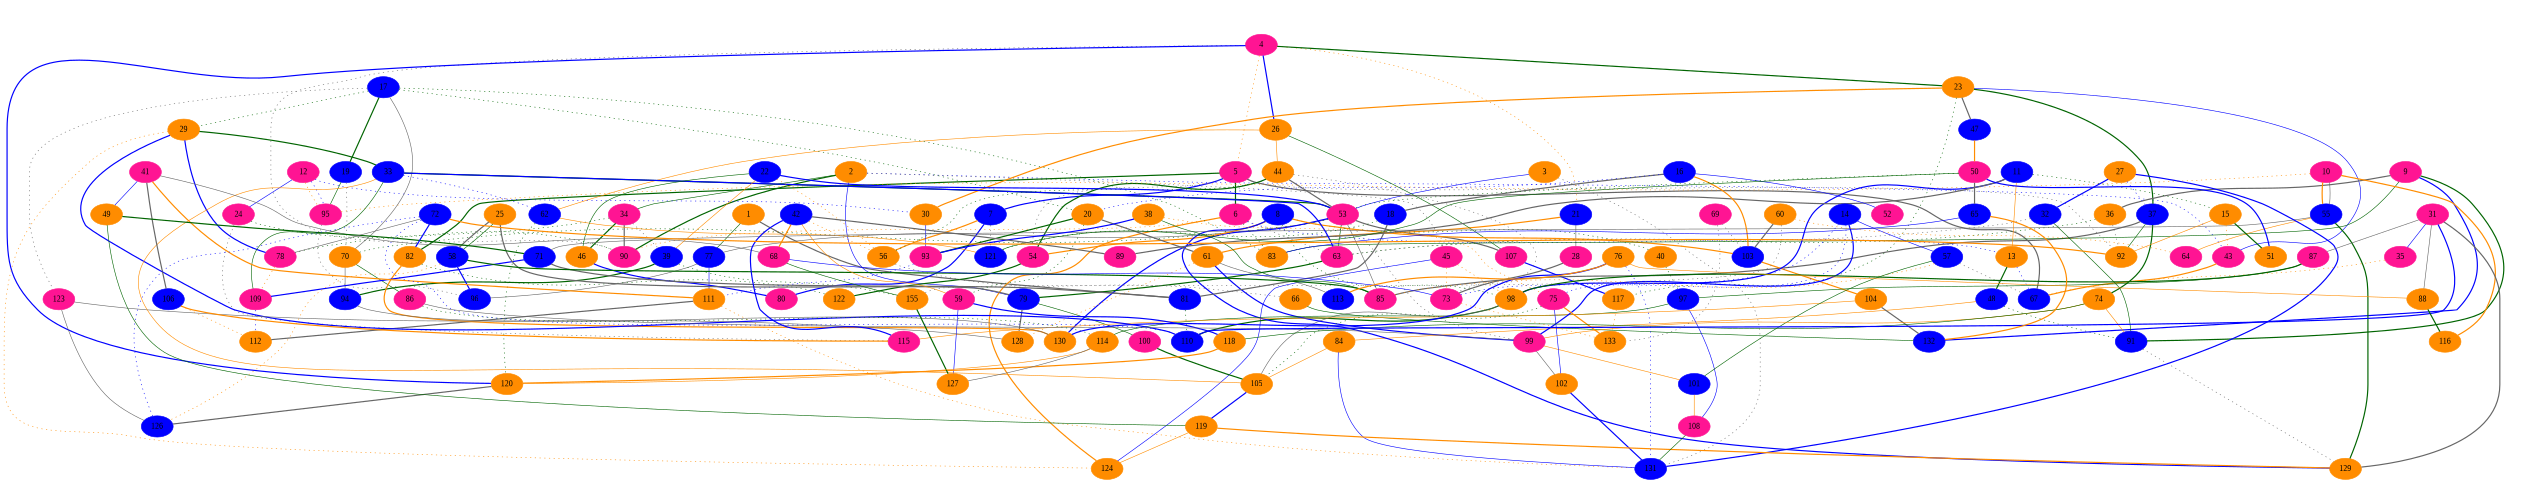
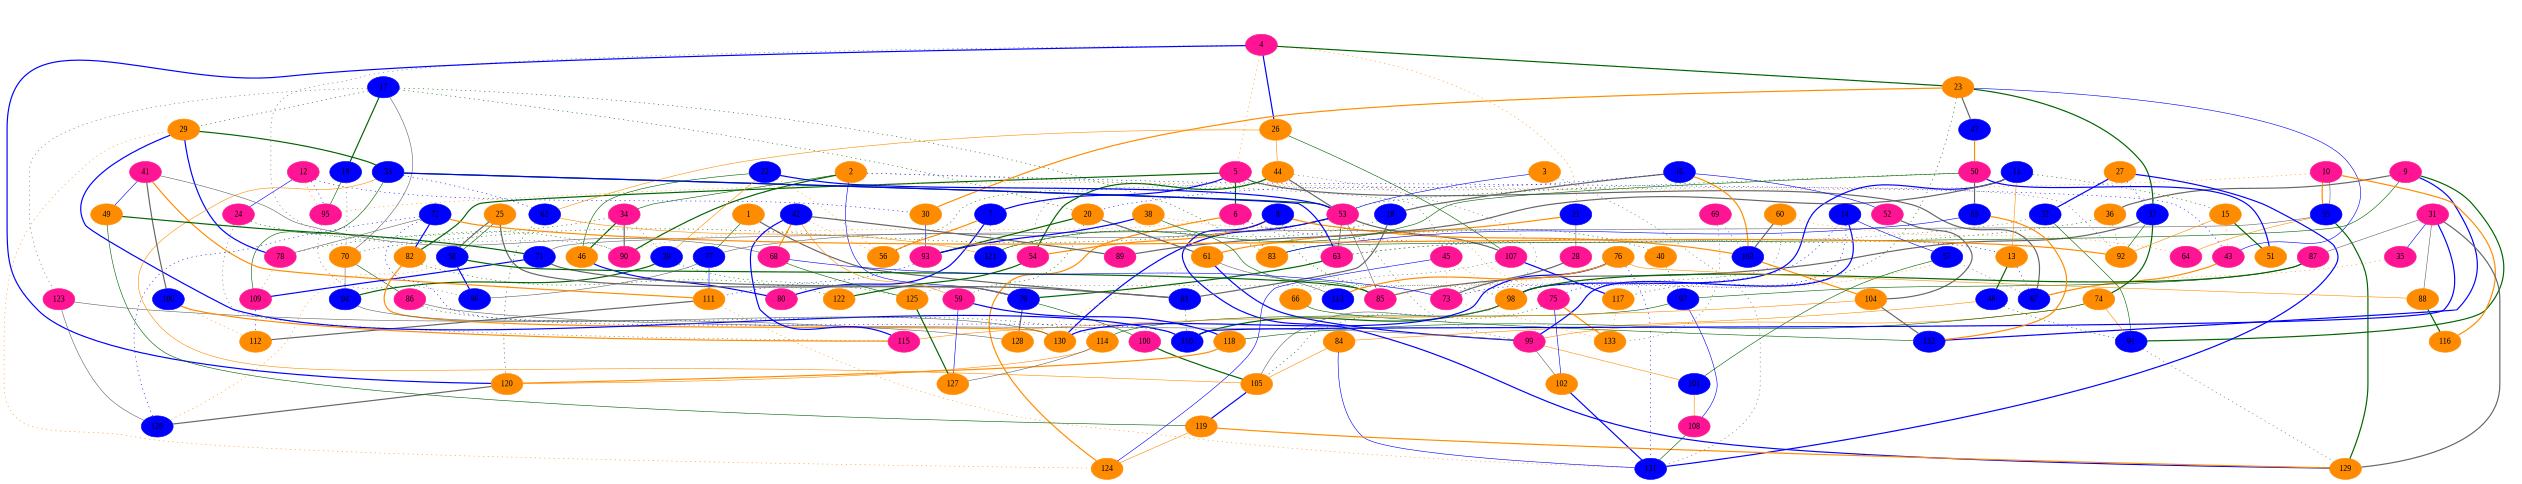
edge "52" -- "104": added
edge "56" -- "66": now "107" -- "66"
node "155": label "155" -> "125"
